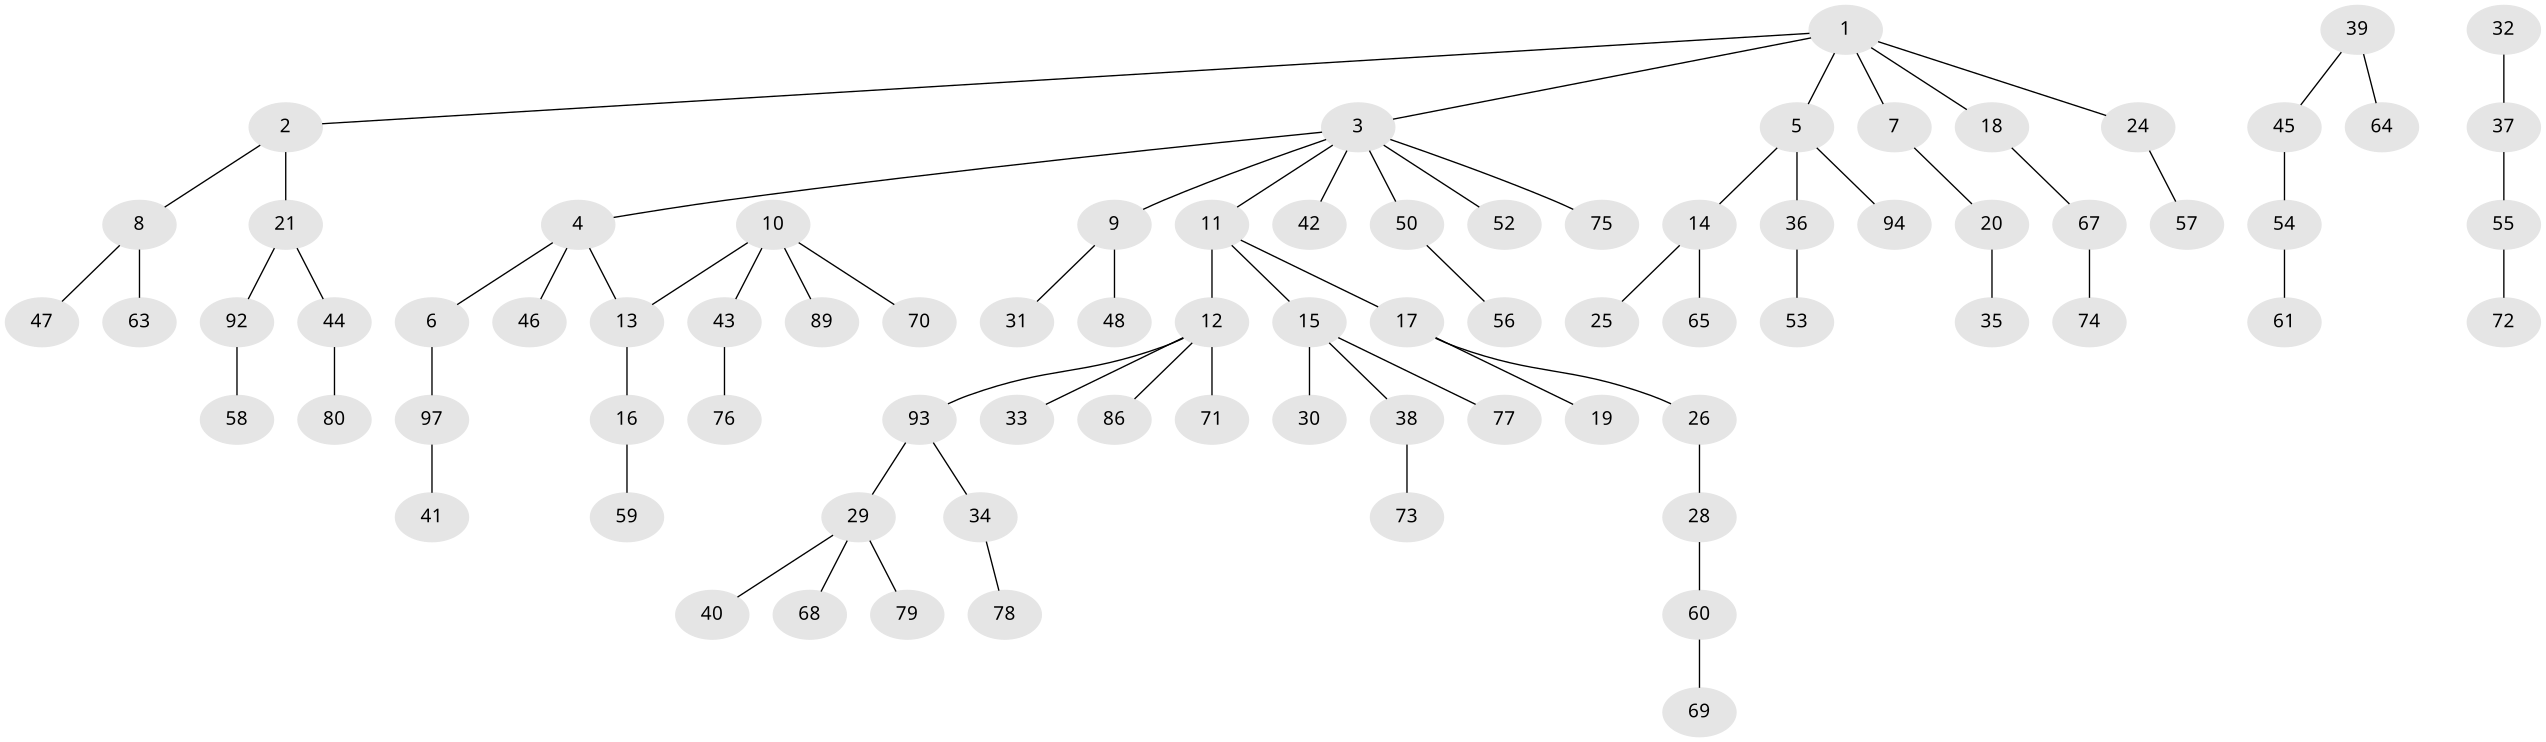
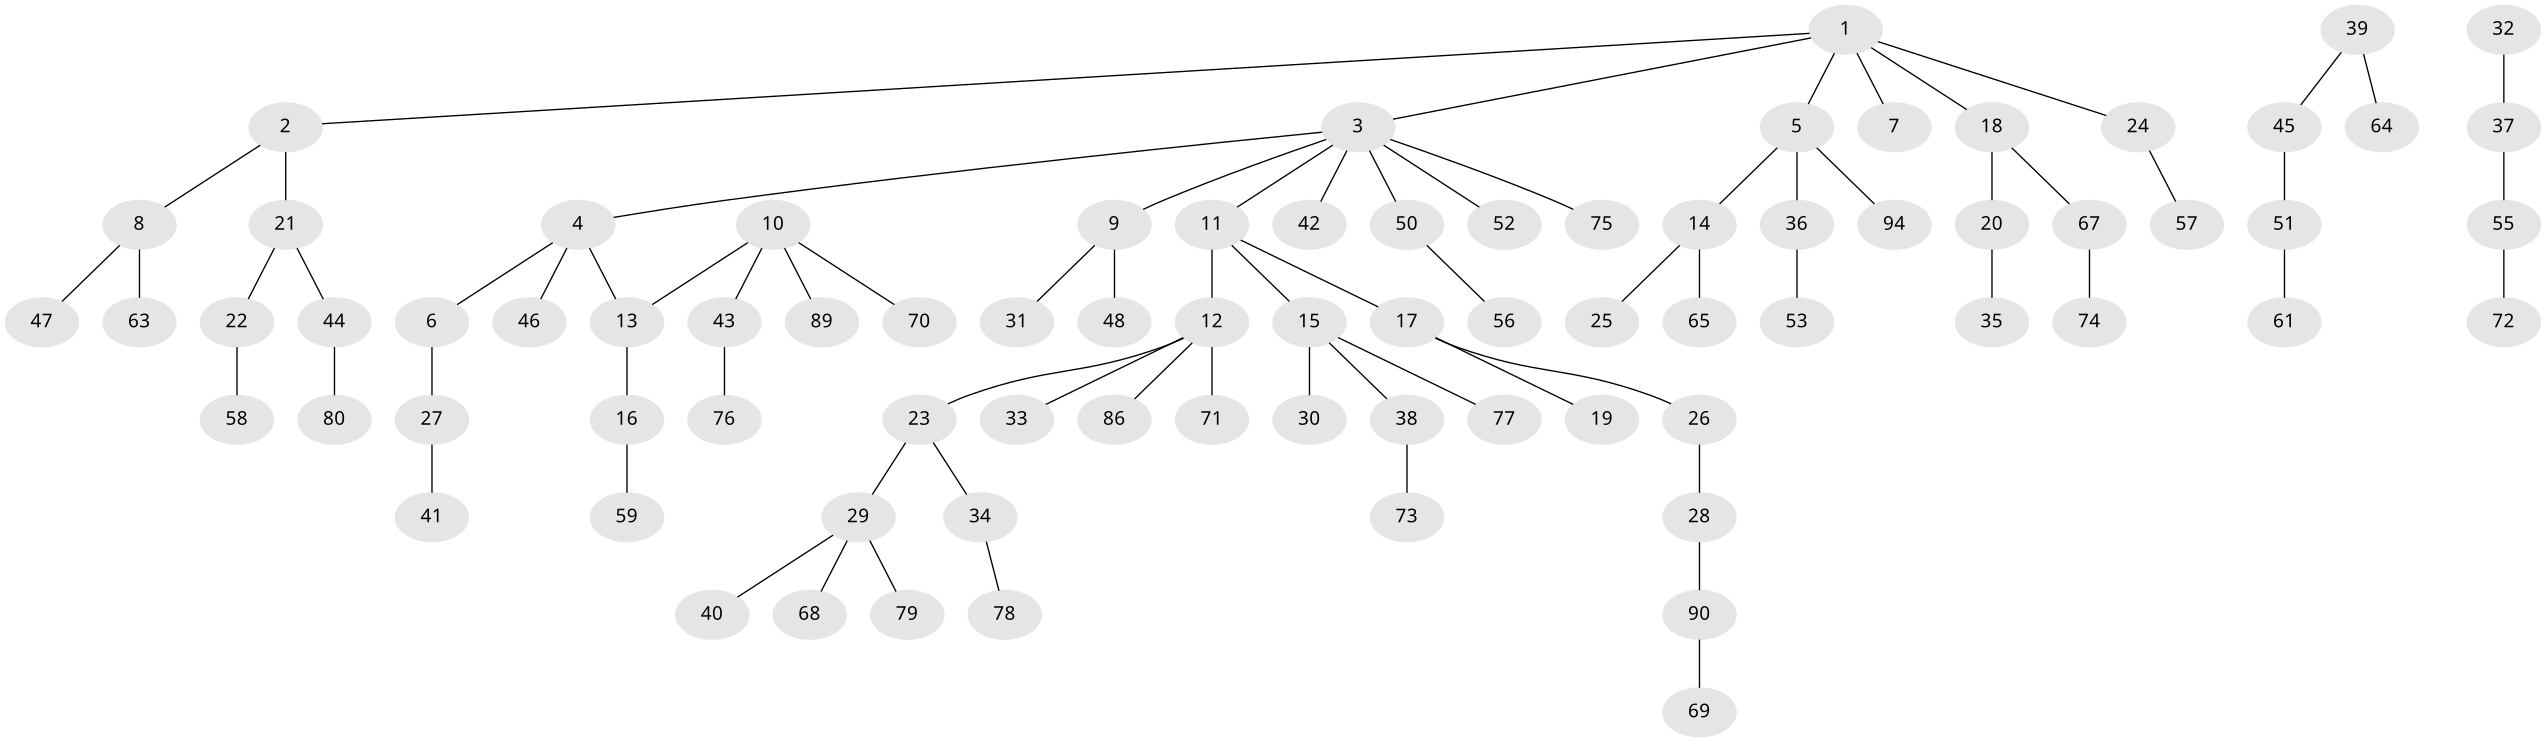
edge "7" -- "20": now "18" -- "20"
node "54": label "54" -> "51"
node "92": label "92" -> "22"
node "97": label "97" -> "27"
node "93": label "93" -> "23"
node "60": label "60" -> "90"
